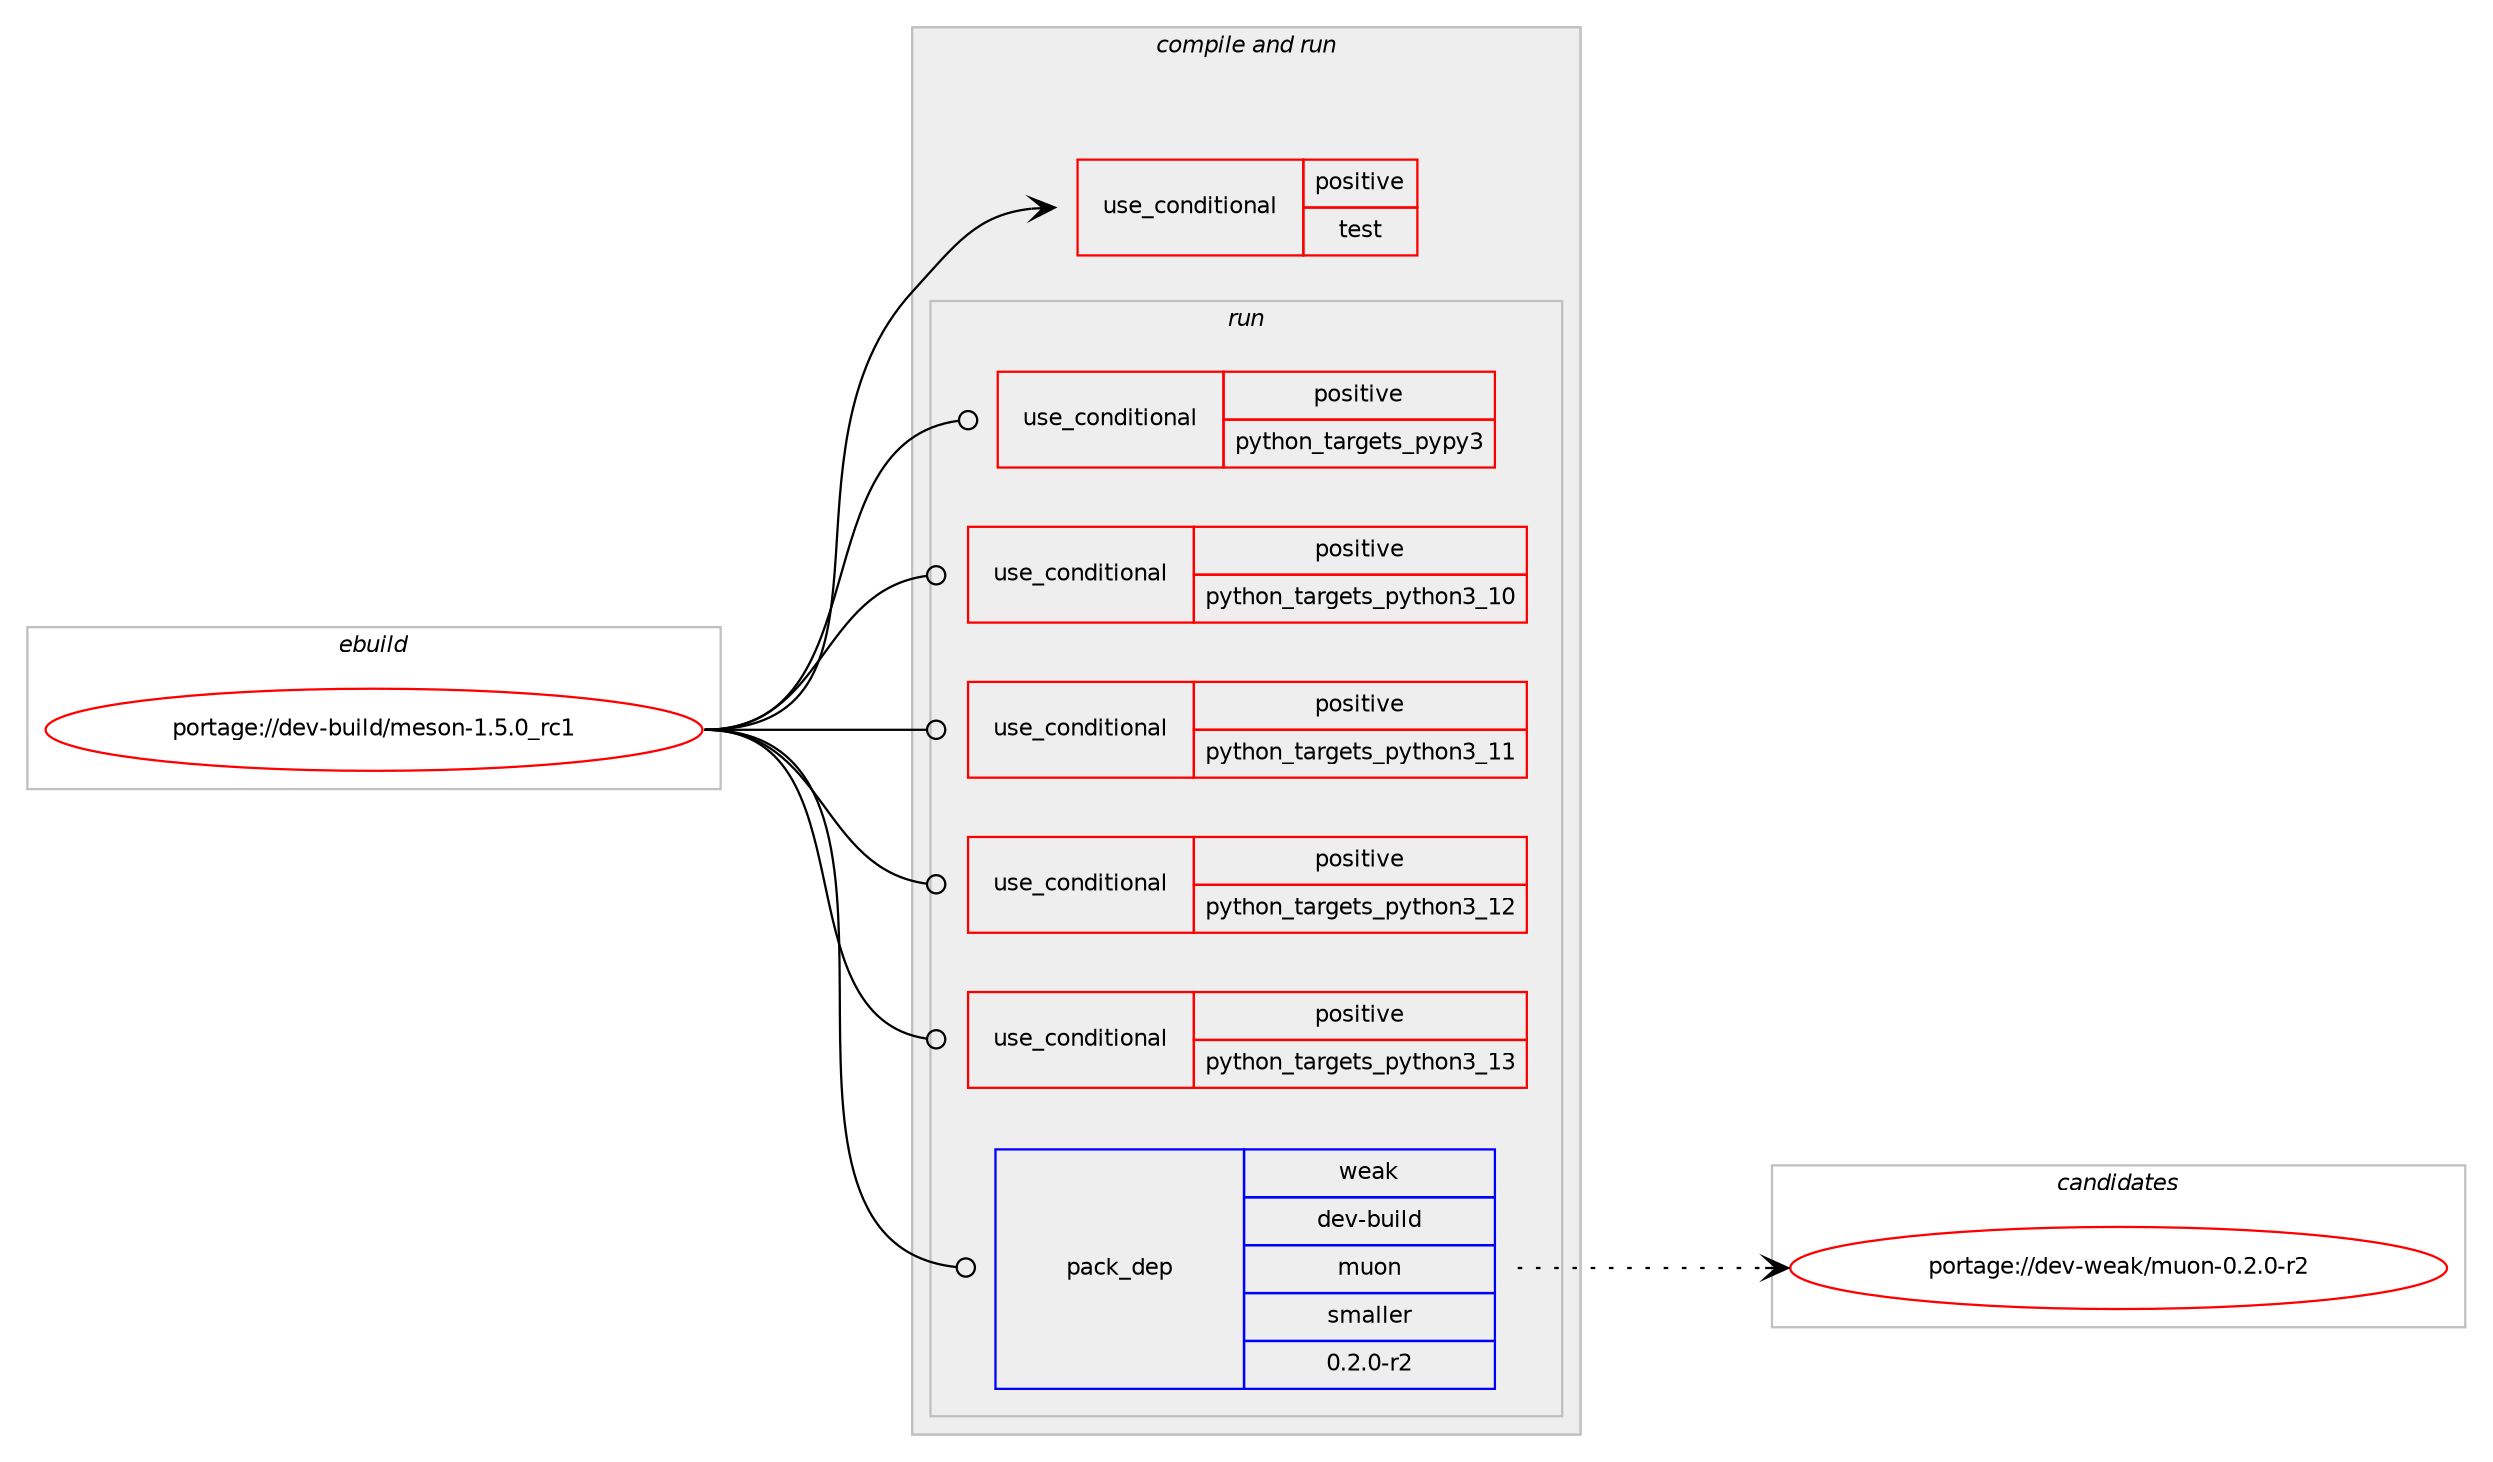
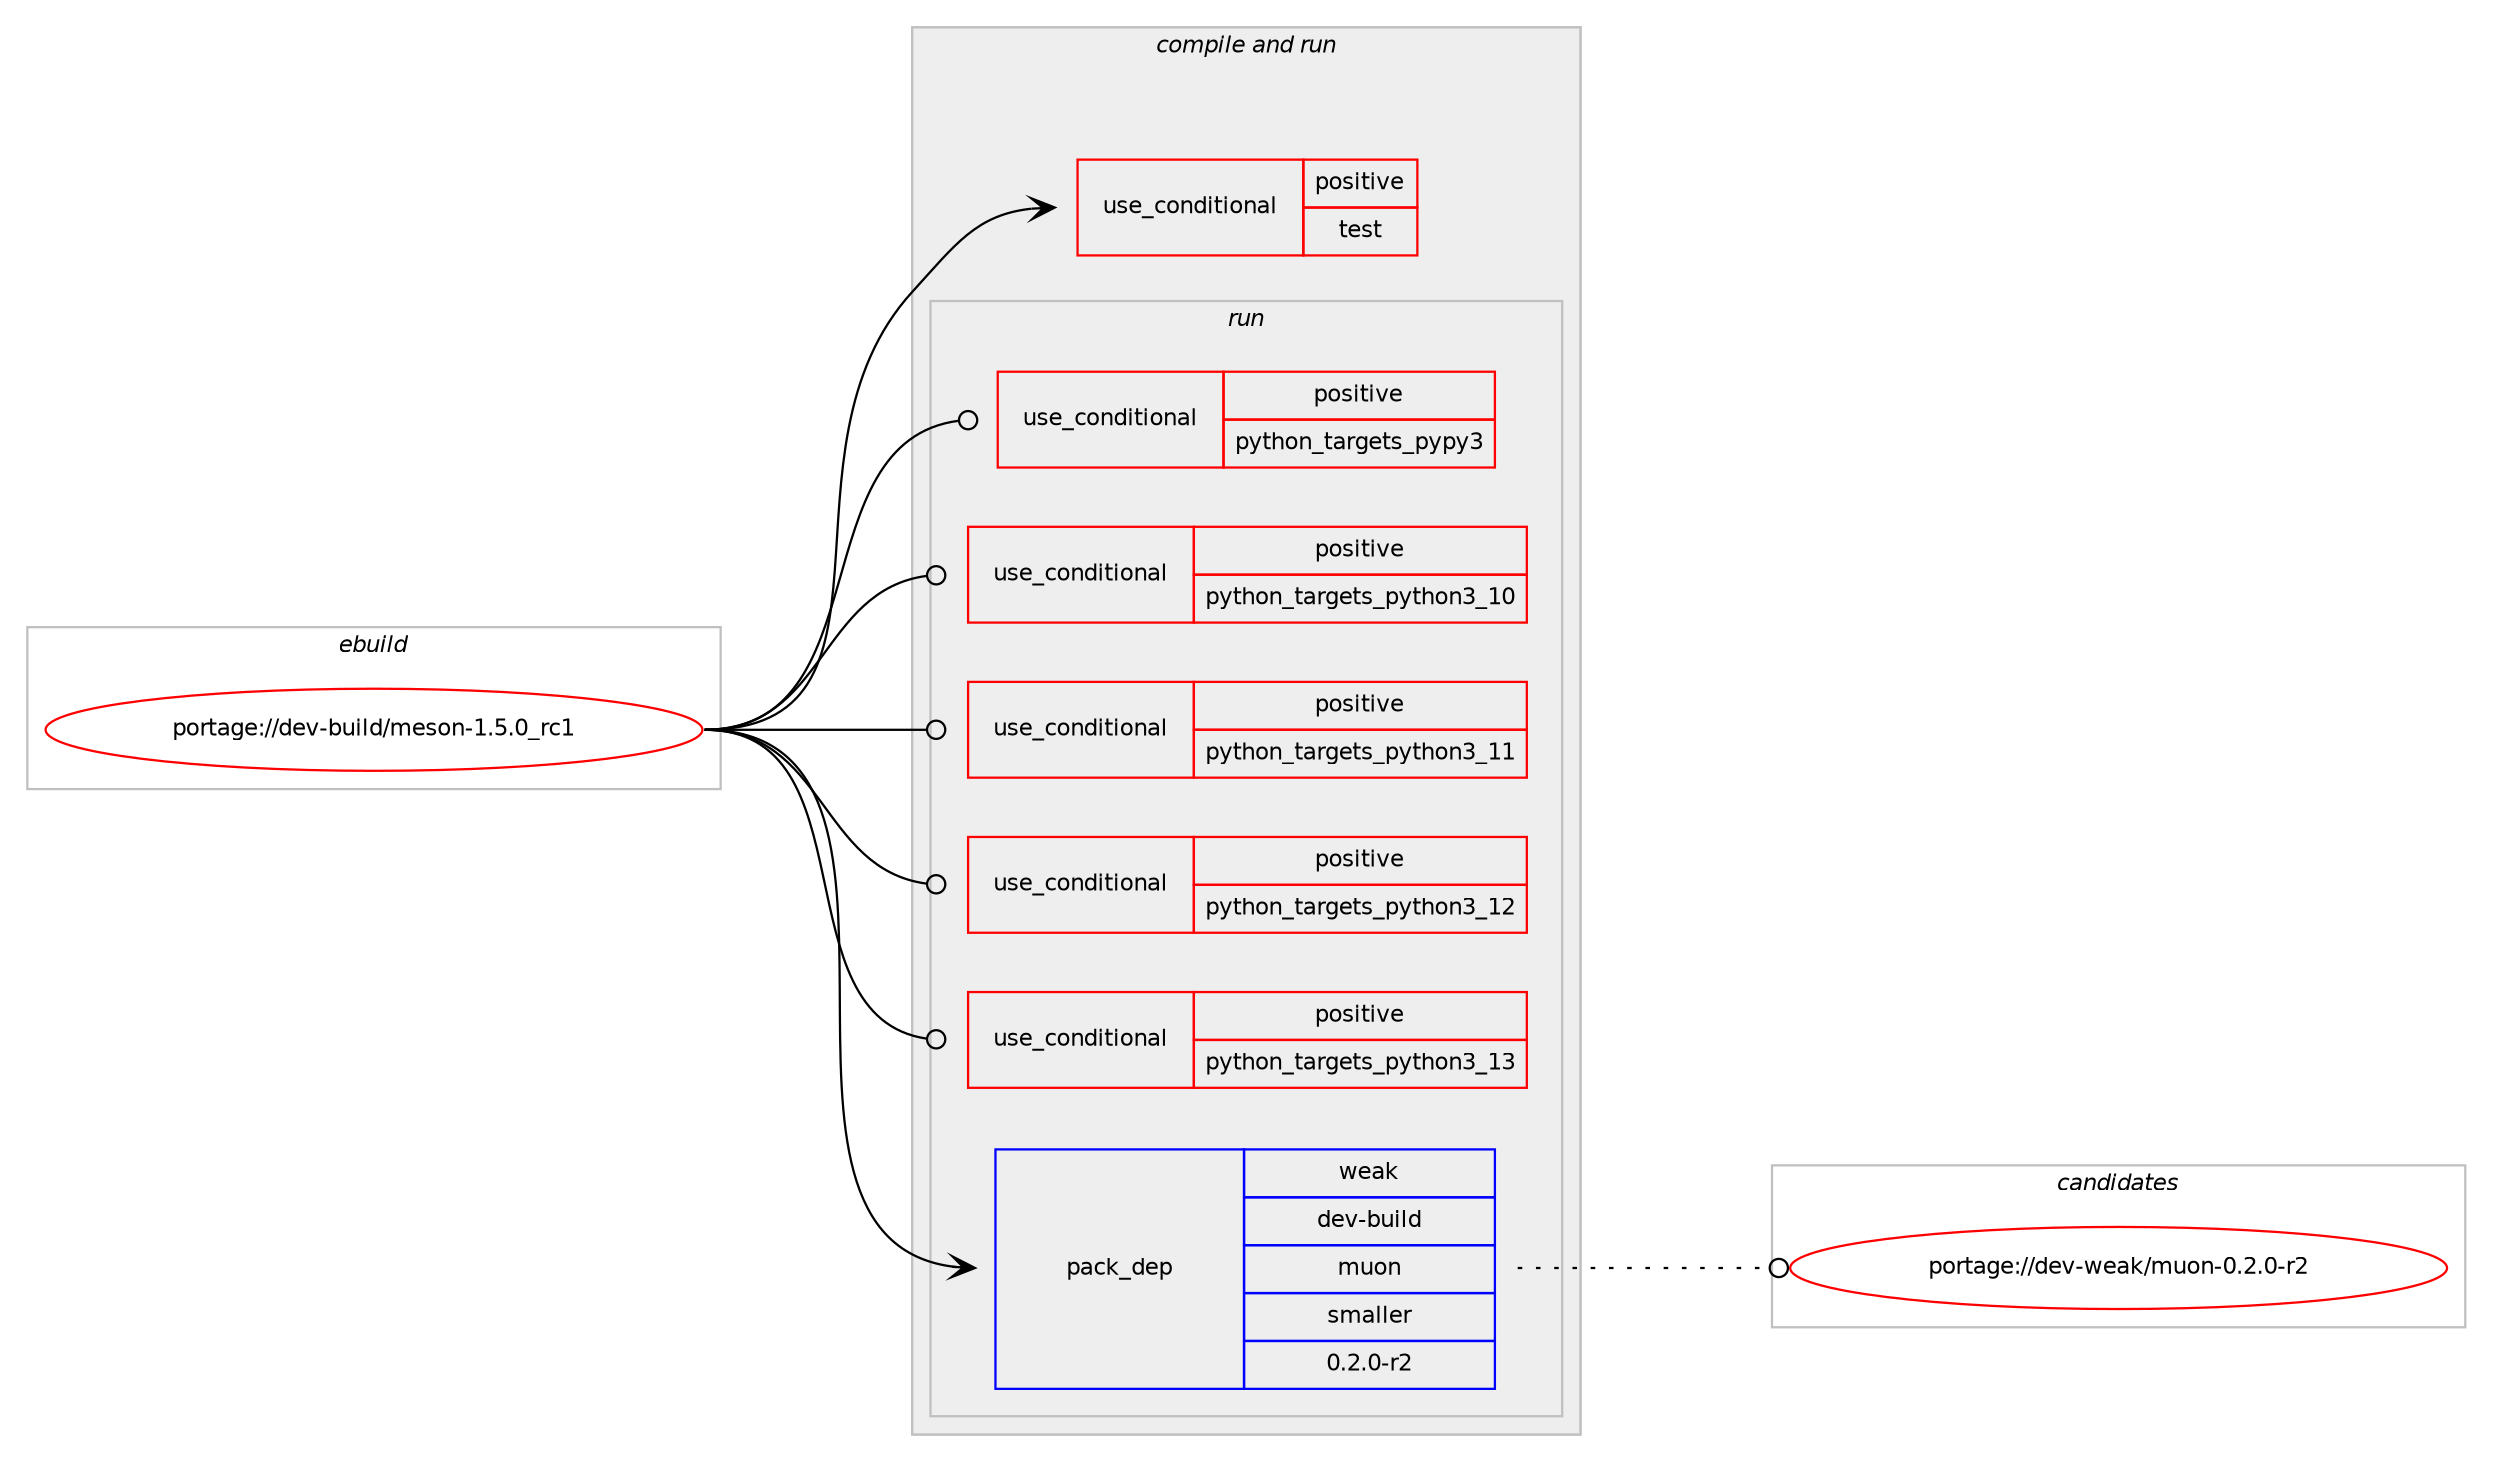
edge "portage://dev-build/meson-1.5.0_rc1" -> "pack_dep": arrowhead odot -> vee
edge "pack_dep" -> "portage://dev-weak/muon-0.2.0-r2": arrowhead vee -> odot
